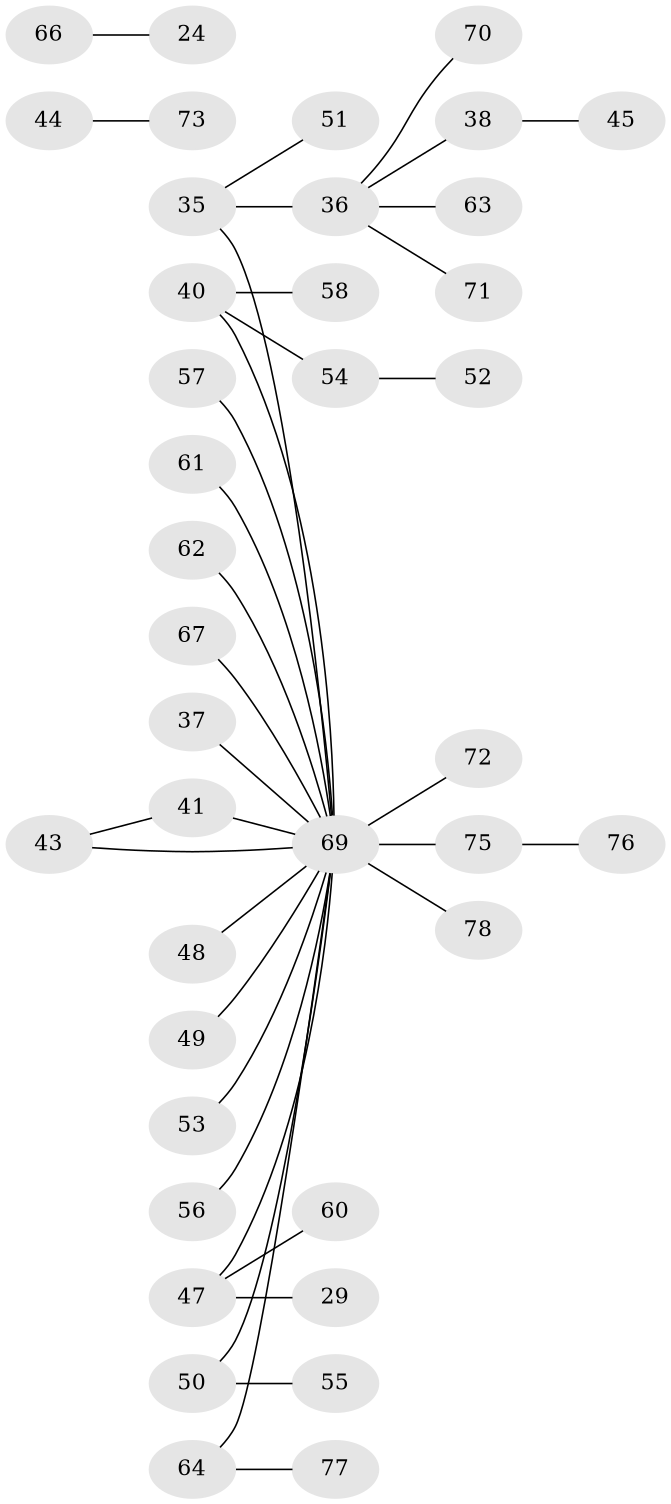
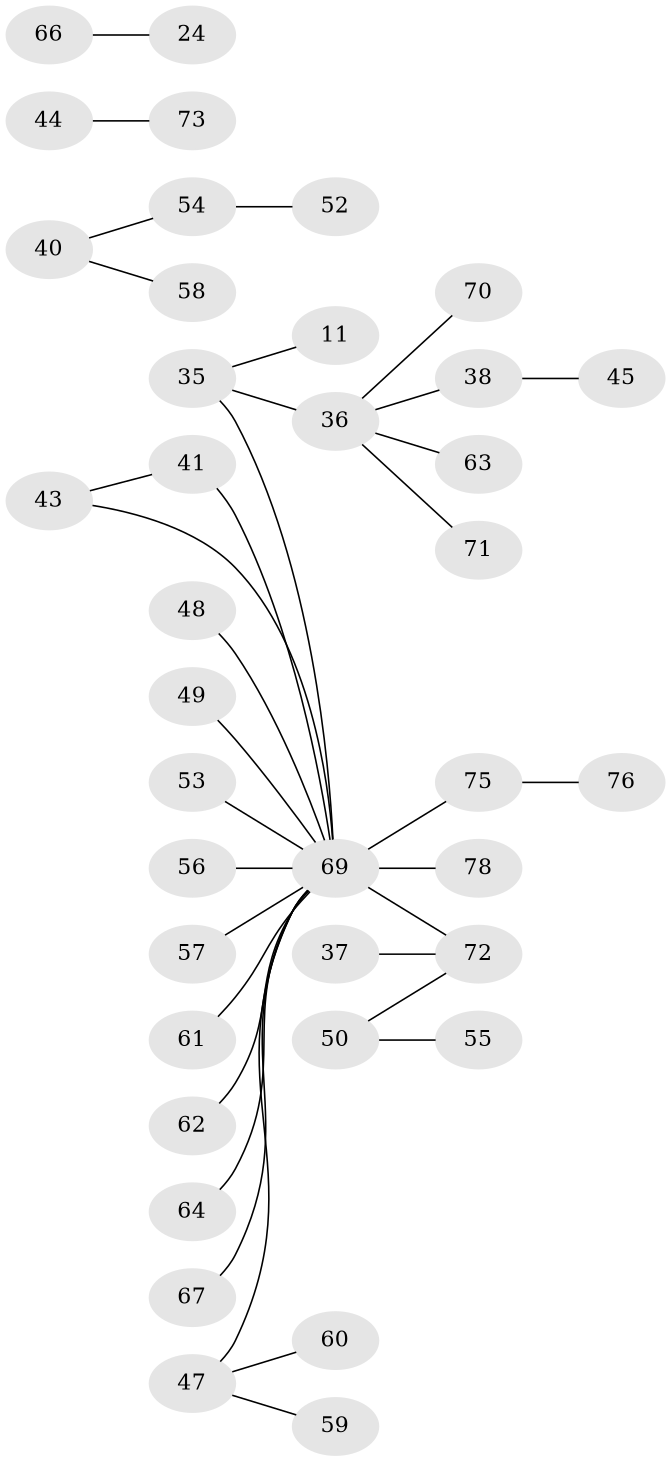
node "51": label "51" -> "11"
edge "40" -- "69": removed
edge "37" -- "69": now "37" -- "72"
edge "69" -- "50": now "72" -- "50"
node "29": label "29" -> "59"
node "77": removed
